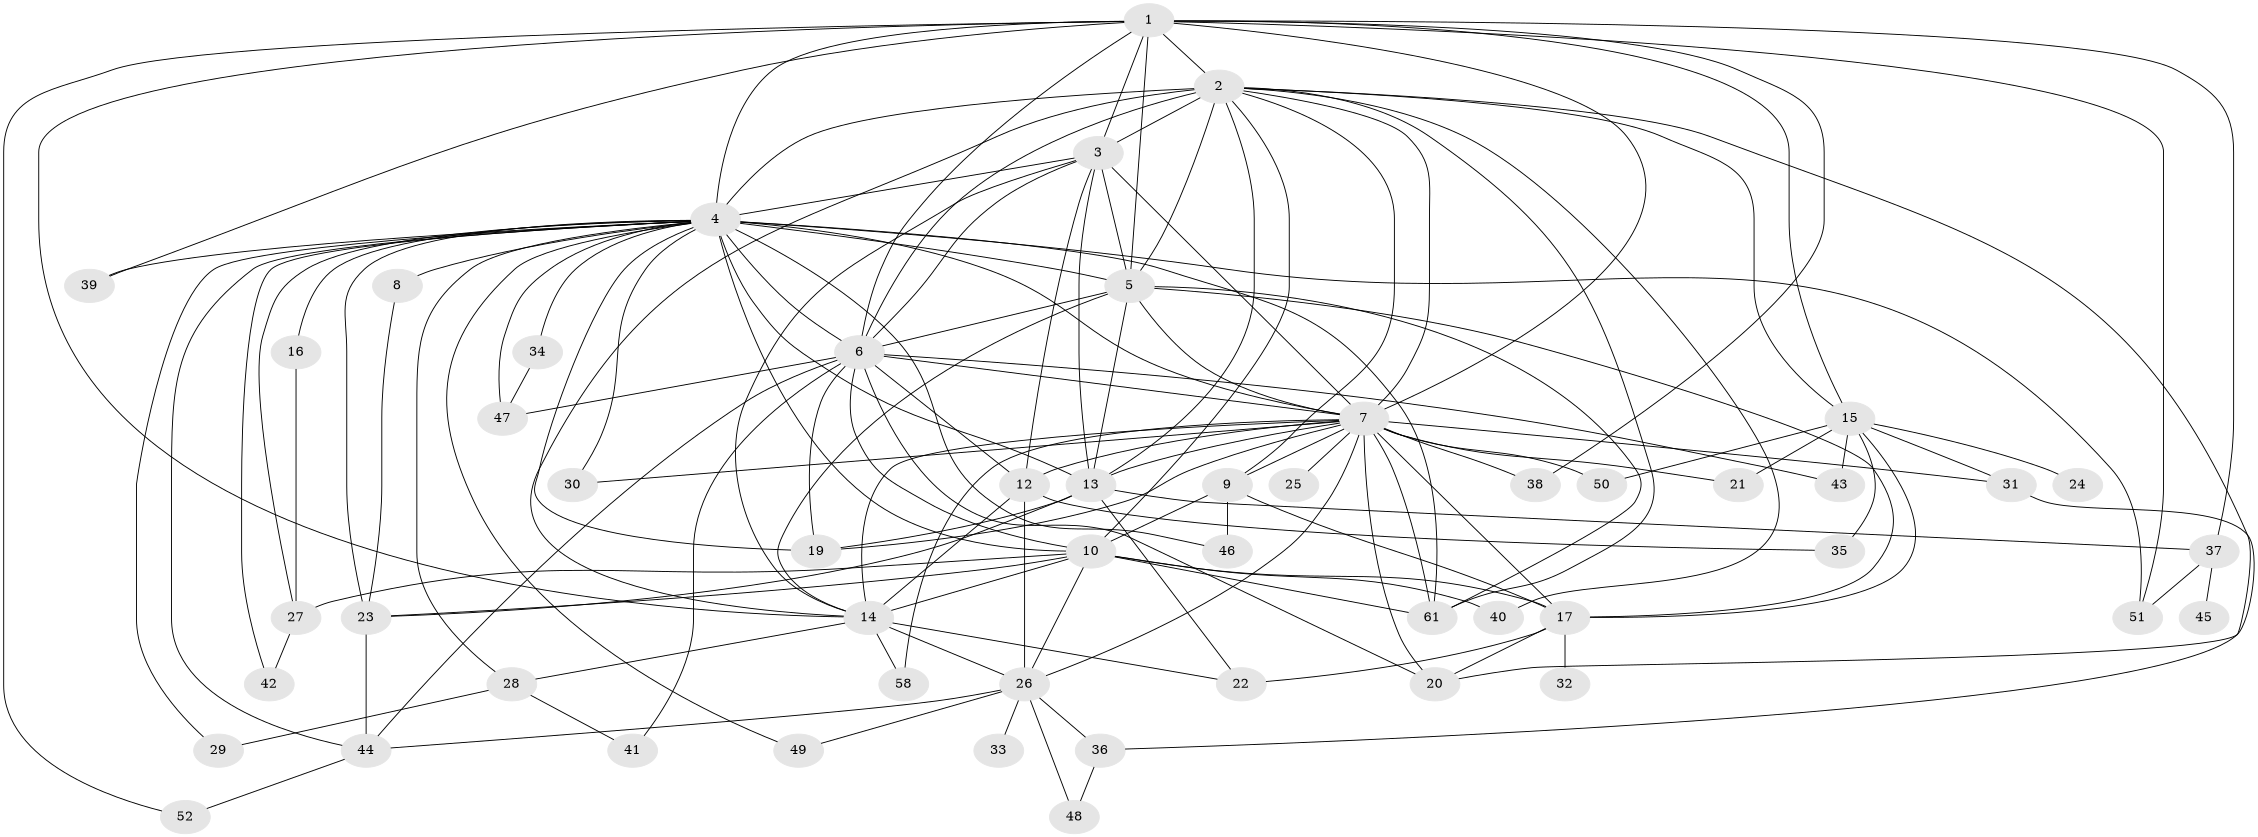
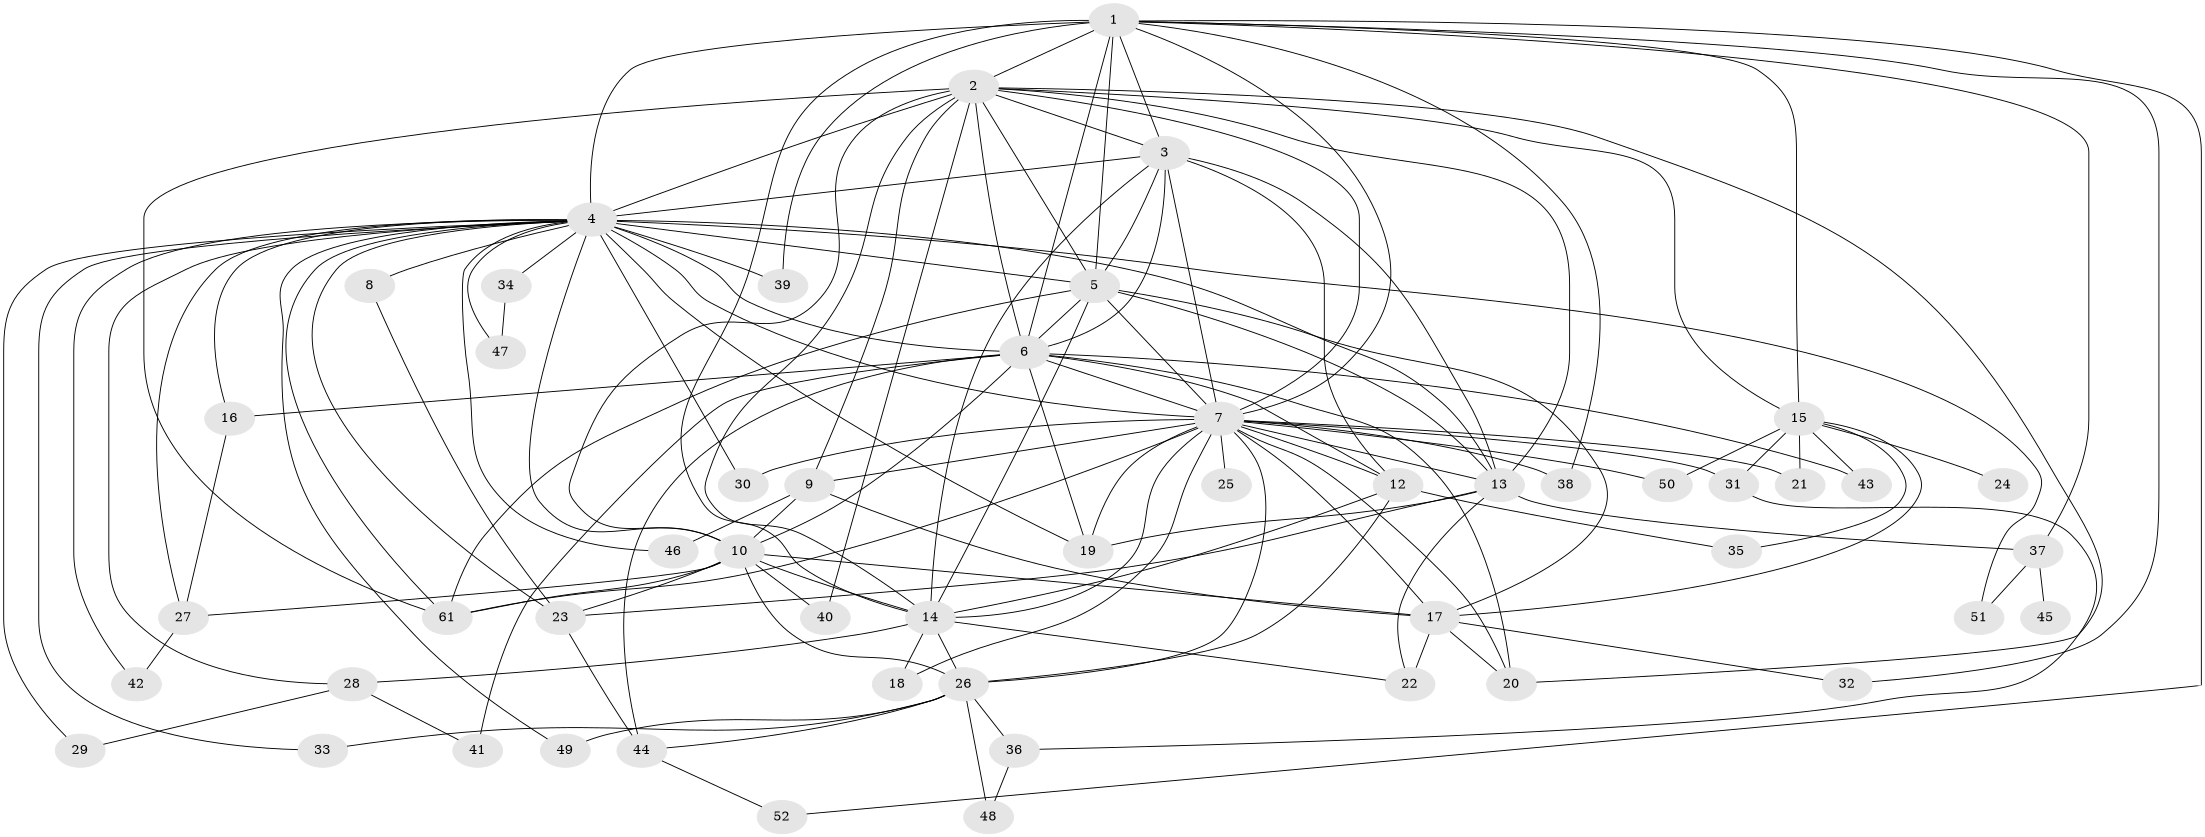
edge "1" -- "51": now "1" -- "32"
edge "4" -- "44": now "4" -- "33"
edge "6" -- "47": now "6" -- "16"
node "58": label "58" -> "18"
